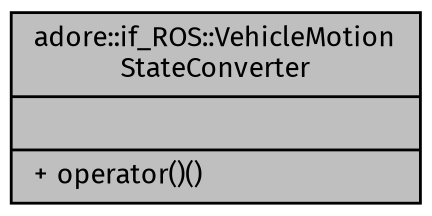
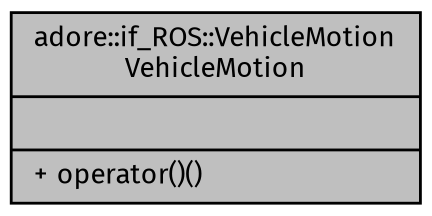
node "adore::if_ROS::VehicleMotion": text "StateConverter" -> "VehicleMotion"
